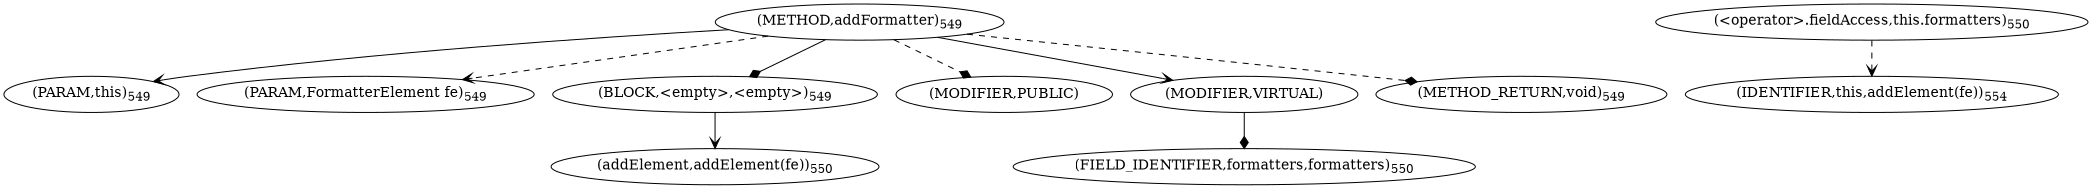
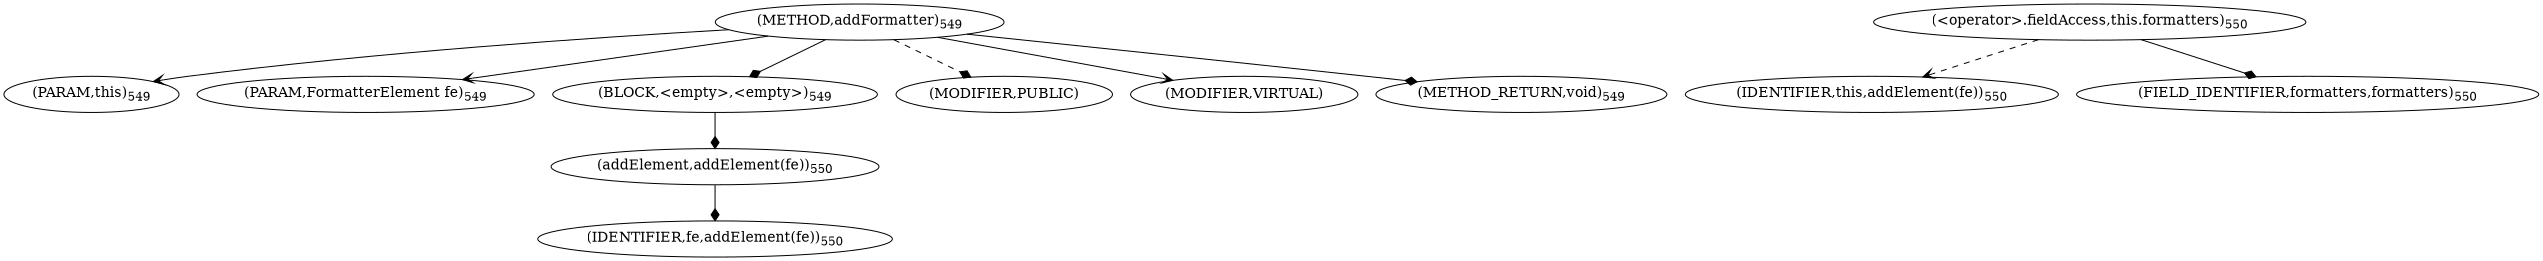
edge "(METHOD,addFormatter)" -> "(PARAM,FormatterElement fe)": style dashed -> solid
edge "(METHOD,addFormatter)" -> "(METHOD_RETURN,void)": style dashed -> solid
node "(IDENTIFIER,this,addElement(fe))": text "554" -> "550"
edge "(MODIFIER,VIRTUAL)" -> "(FIELD_IDENTIFIER,formatters,formatters)": now "(<operator>.fieldAccess,this.formatters)" -> "(FIELD_IDENTIFIER,formatters,formatters)"
edge "(BLOCK,<empty>,<empty>)" -> "(addElement,addElement(fe))": arrowhead vee -> diamond
node "(IDENTIFIER,fe,addElement(fe))": added
